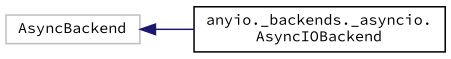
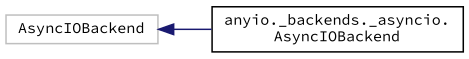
node "AsyncBackend": label "AsyncBackend" -> "AsyncIOBackend"
